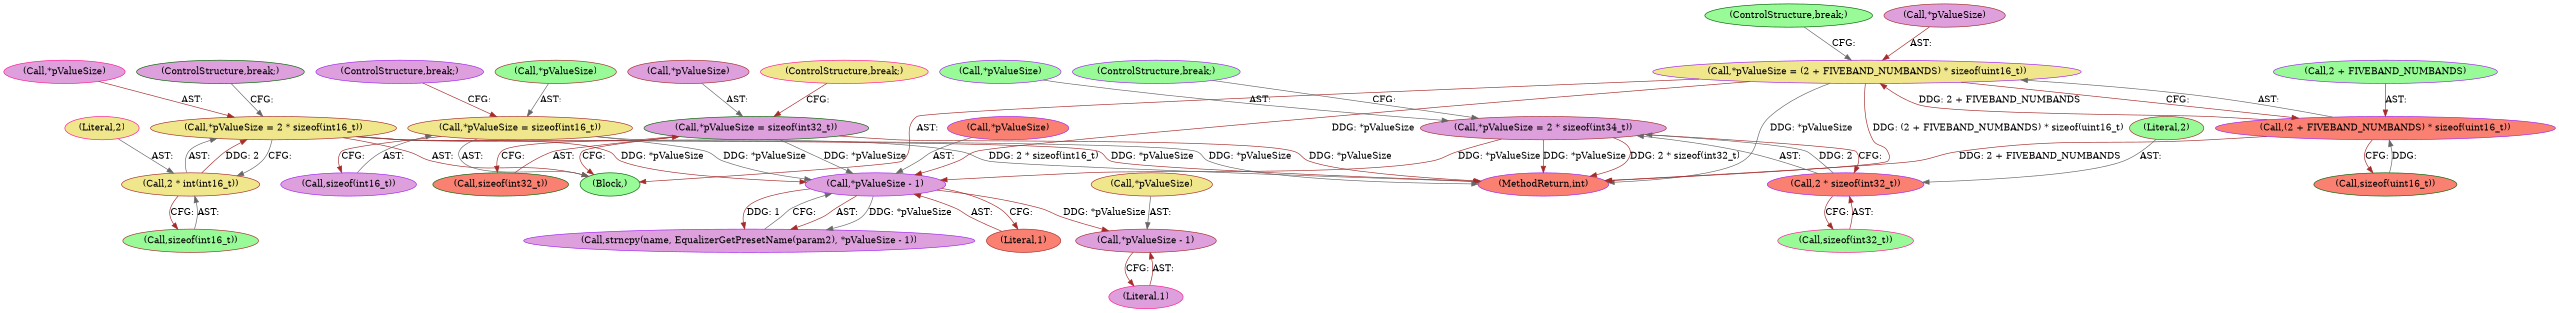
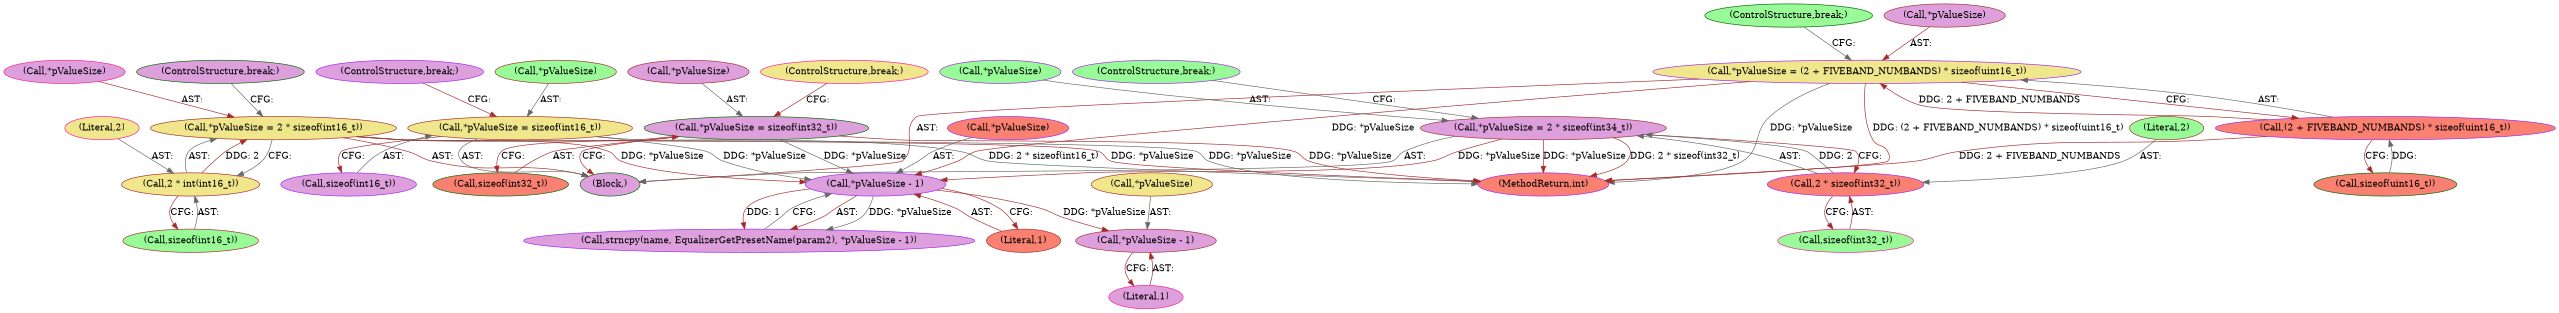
node "(Call,2 + FIVEBAND_NUMBANDS)": removed
edge "(Call,*pValueSize = 2 * sizeof(int34_t))" -> "(Block,)": added, label "AST:"
node "(Block,)": fillcolor palegreen -> plum
